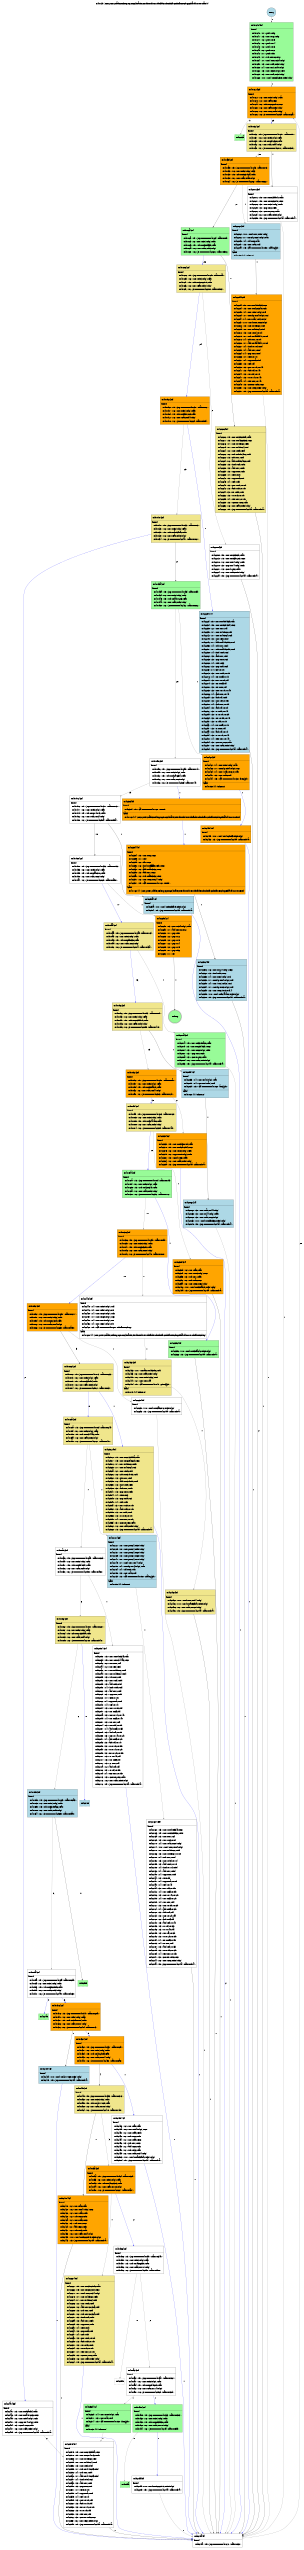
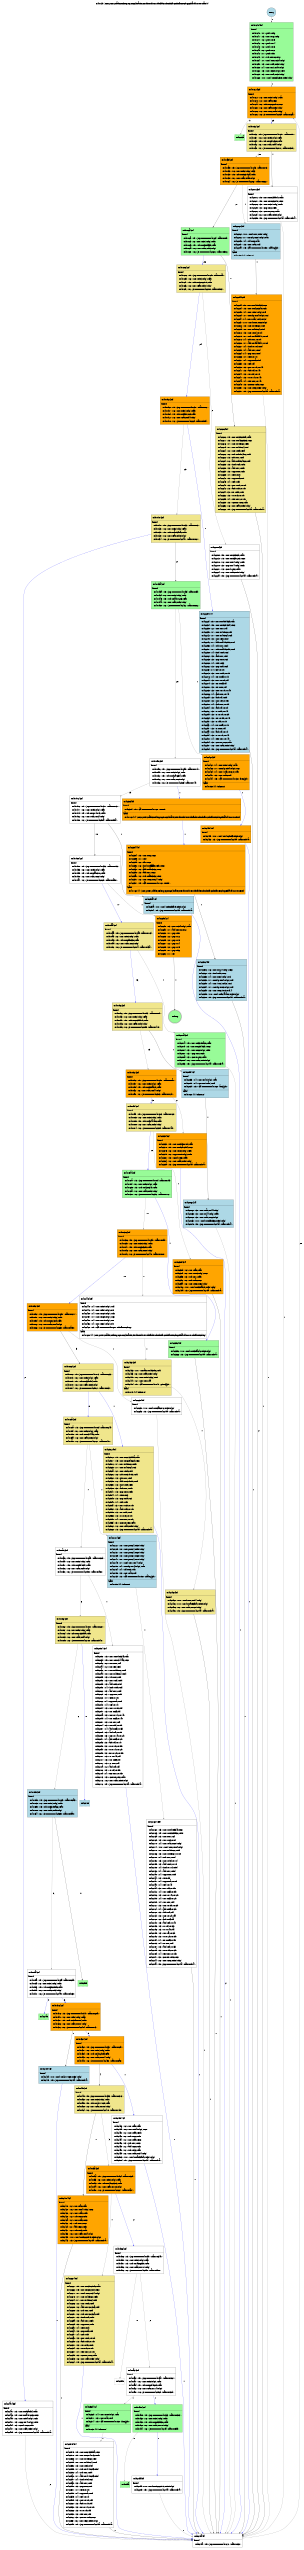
edge "0x4024a1 [33]" -> "0x402579 [97]": now "0x4024a1 [33]" -> "0x4027ba [5]"
